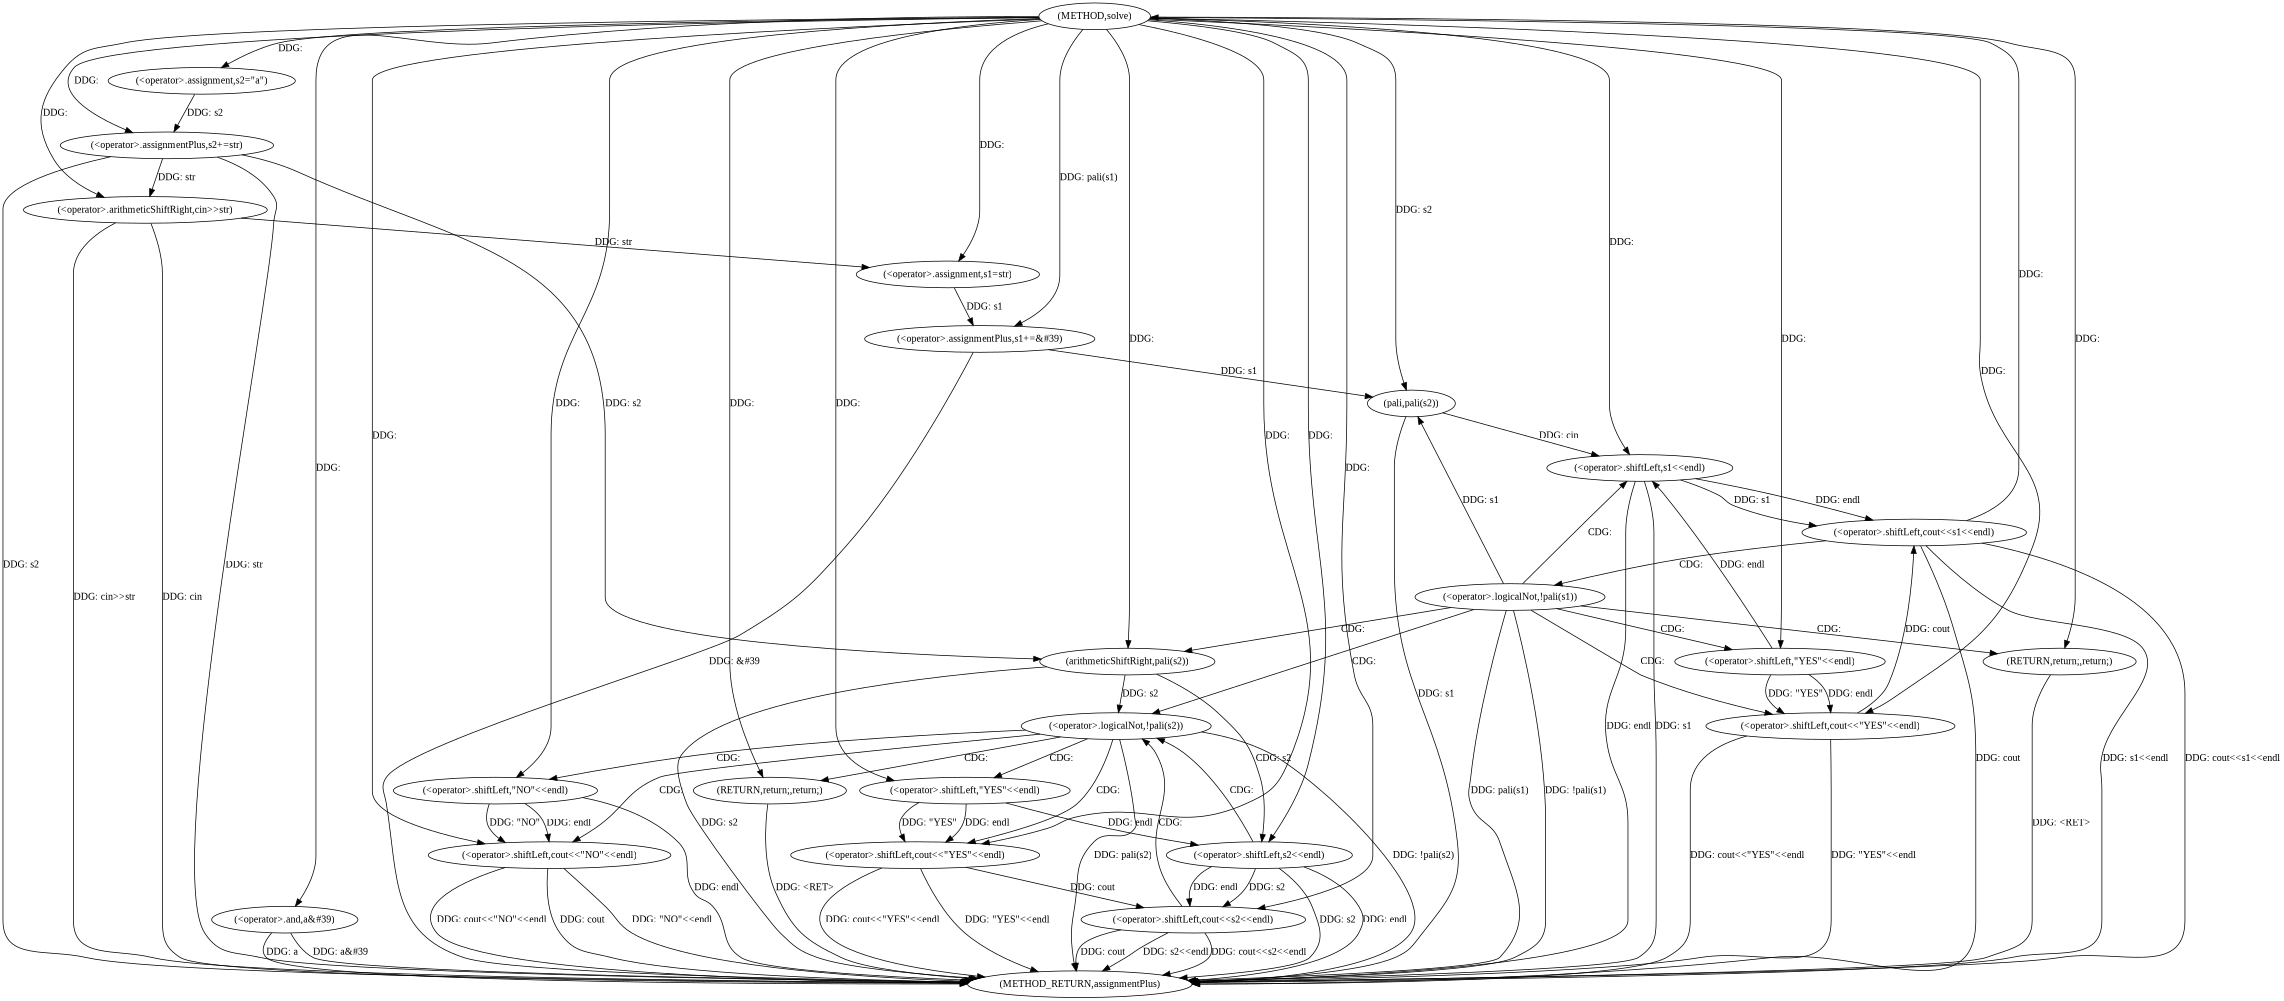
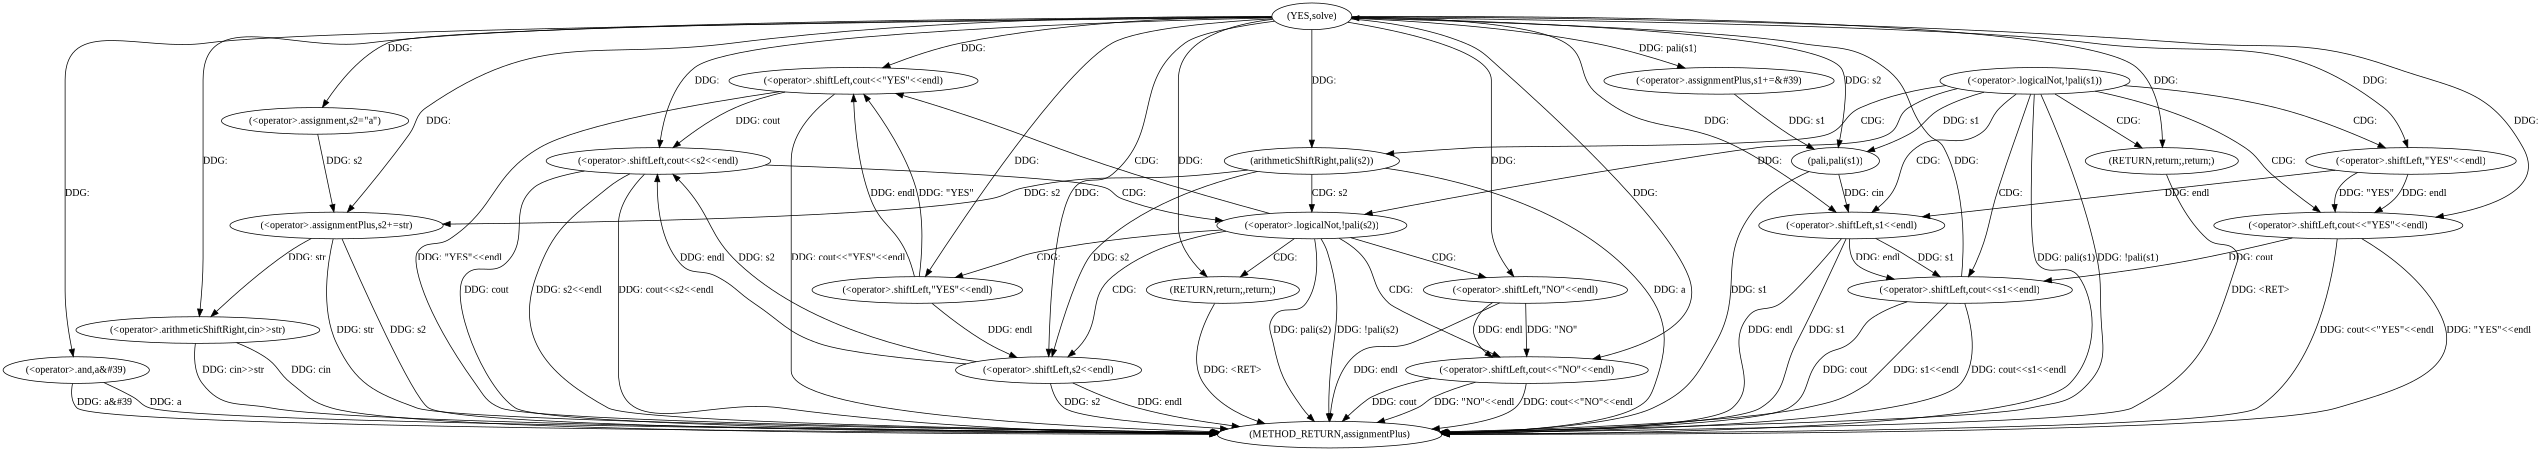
node "(METHOD,solve)": label "(METHOD,solve)" -> "(YES,solve)"
node "(<operator>.assignment,s1=str)": removed
node "(pali,pali(s2))": label "(pali,pali(s2))" -> "(pali,pali(s1))"
edge "(<operator>.assignmentPlus,s2+=str)" -> "(arithmeticShiftRight,pali(s2))": reversed
edge "(<operator>.shiftLeft,cout<<s1<<endl)" -> "(<operator>.logicalNot,!pali(s1))": reversed
edge "(<operator>.logicalNot,!pali(s1))" -> "(<operator>.logicalNot,!pali(s2))": label "CDG: " -> "DDG: "
edge "(arithmeticShiftRight,pali(s2))" -> "(<operator>.logicalNot,!pali(s2))": label "DDG: s2" -> "CDG: s2"
edge "(arithmeticShiftRight,pali(s2))" -> "(<operator>.shiftLeft,s2<<endl)": label "CDG: s2" -> "DDG: s2"
edge "(<operator>.assignmentPlus,s1+=&#39)" -> "(METHOD_RETURN,assignmentPlus)": removed, label "DDG: &#39"
edge "(<operator>.shiftLeft,s2<<endl)" -> "(<operator>.logicalNot,!pali(s2))": reversed
edge "(arithmeticShiftRight,pali(s2))" -> "(METHOD_RETURN,assignmentPlus)": label "DDG: s2" -> "DDG: a"
